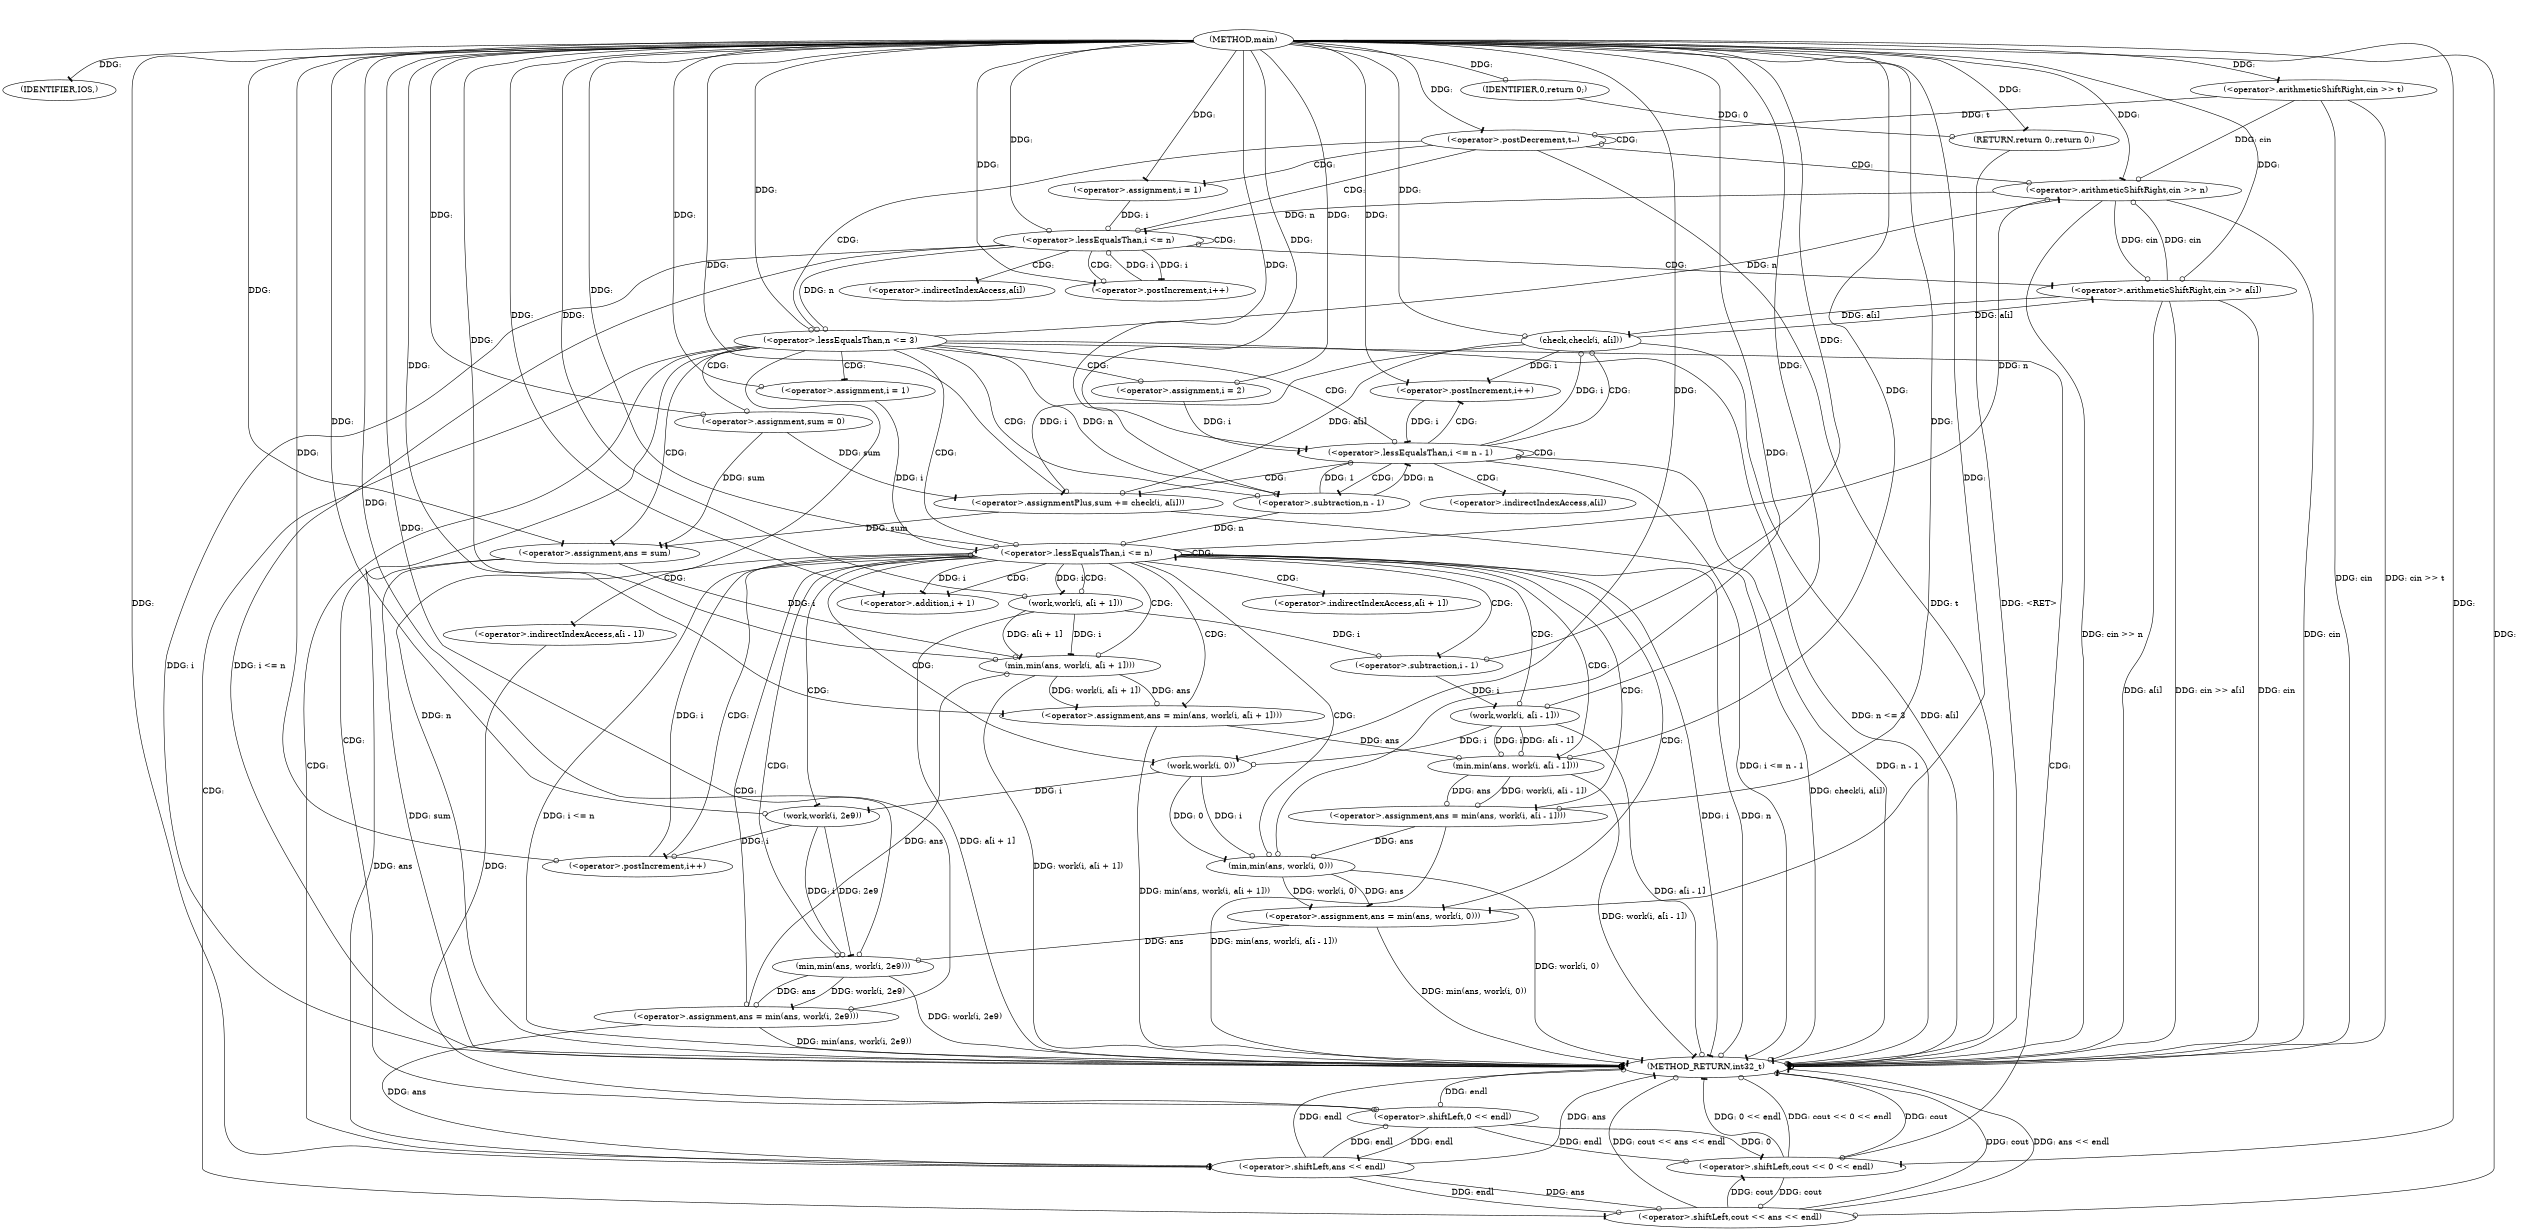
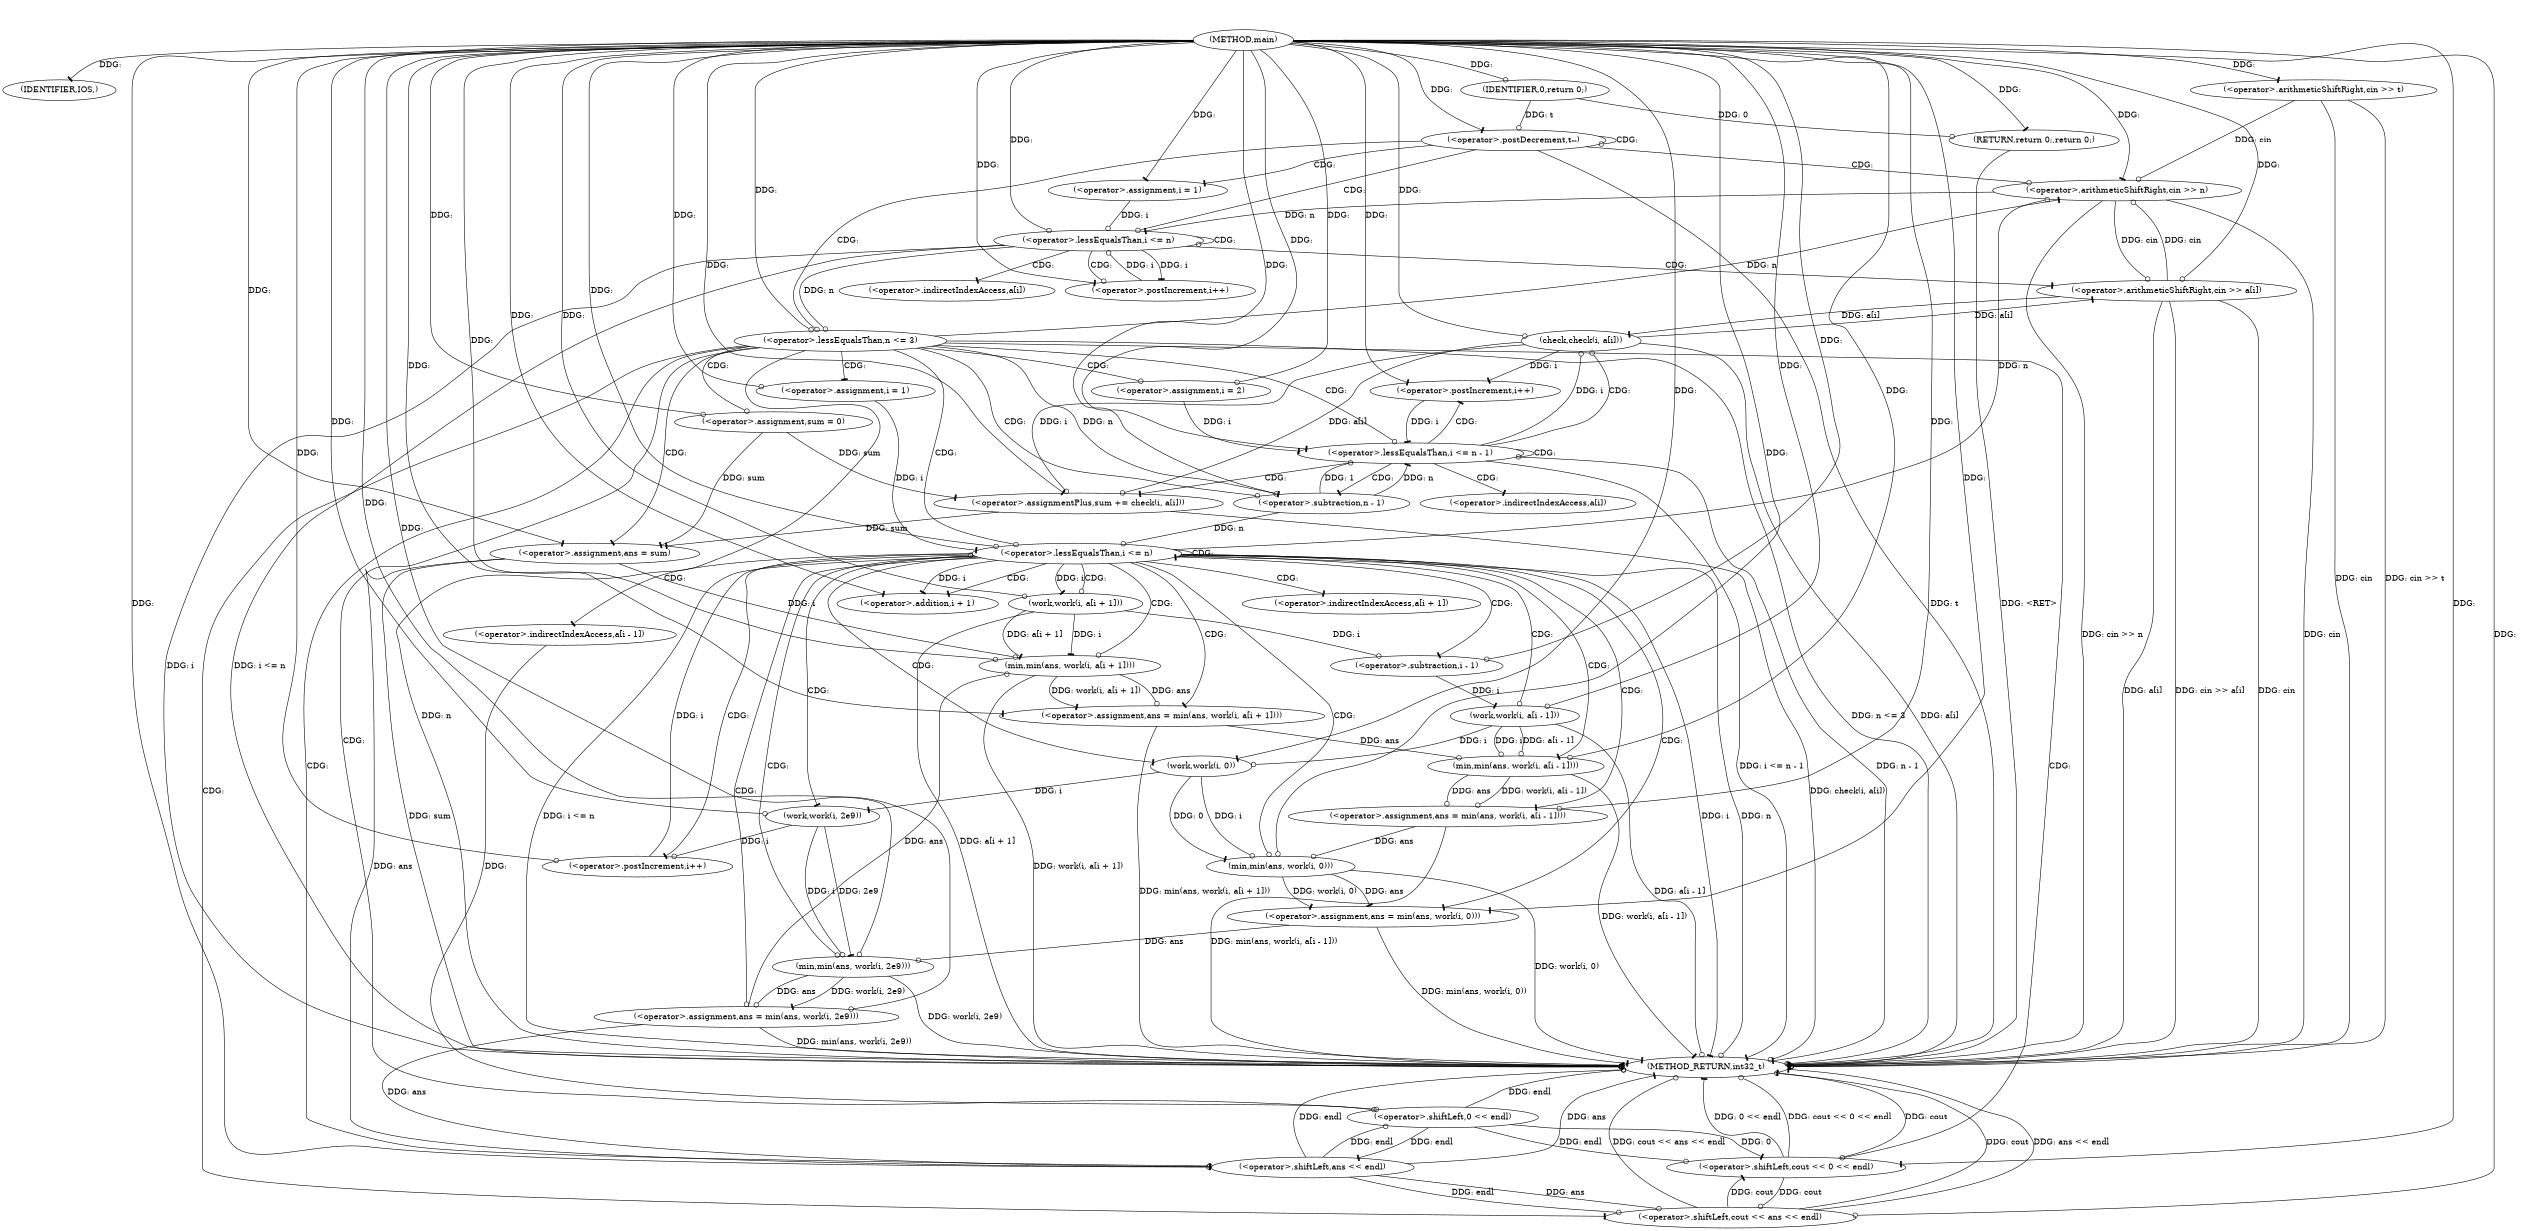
edge "(<operator>.arithmeticShiftRight,cin >> t)" -> "(<operator>.postDecrement,t--)": now "(IDENTIFIER,0,return 0;)" -> "(<operator>.postDecrement,t--)"
edge "(METHOD_RETURN,int32_t)" -> "(<operator>.shiftLeft,0 << endl)": reversed
